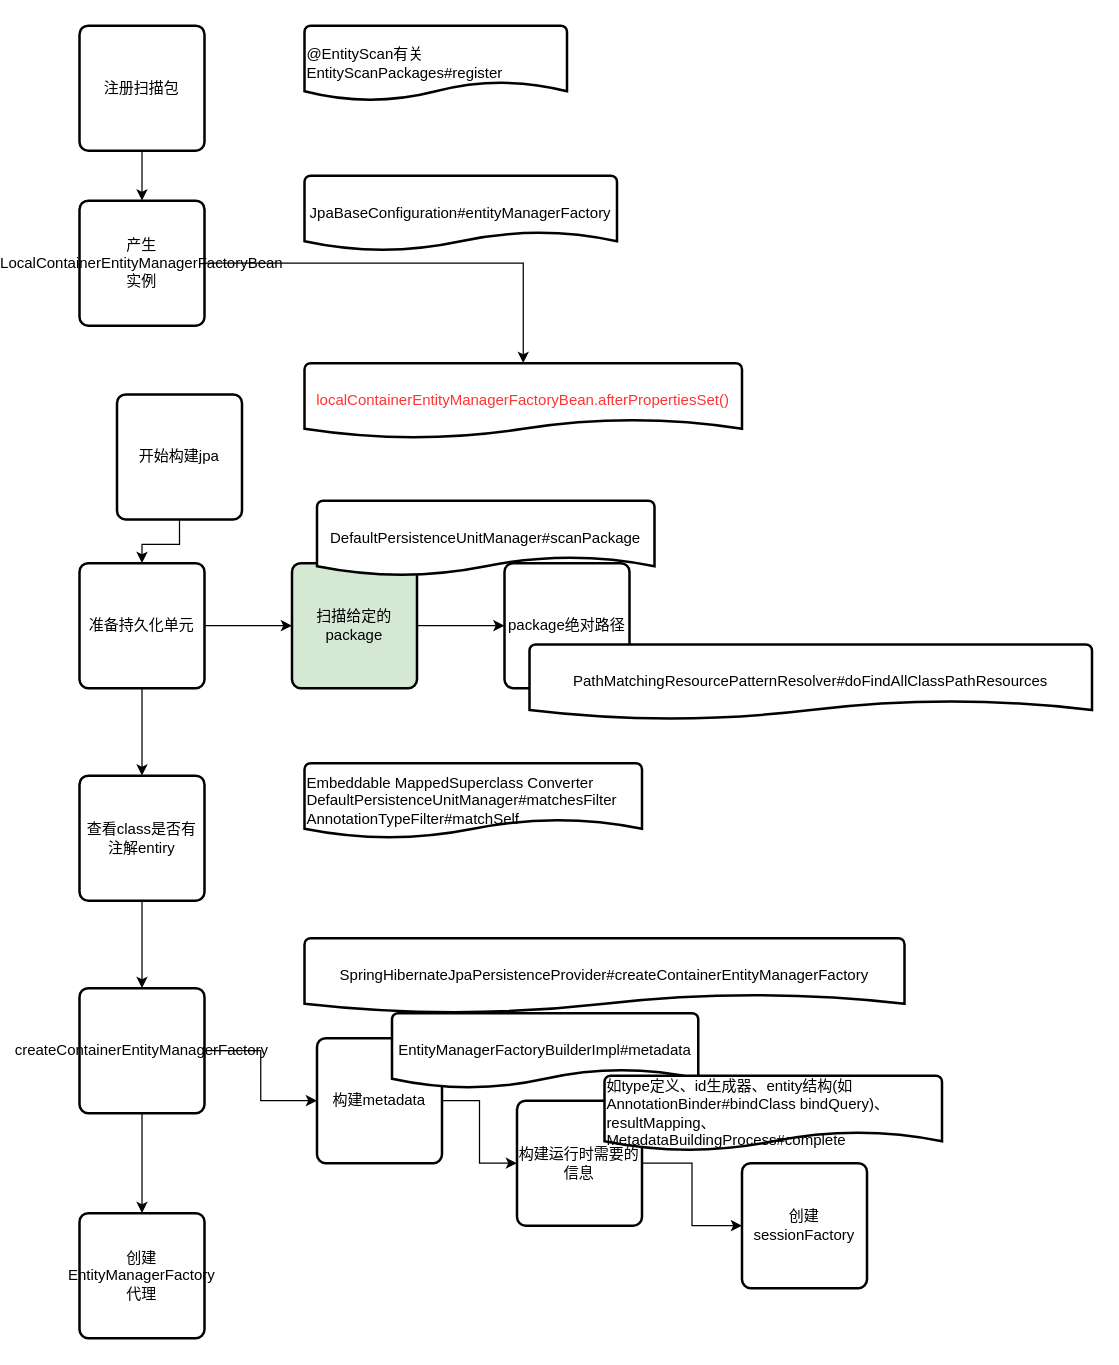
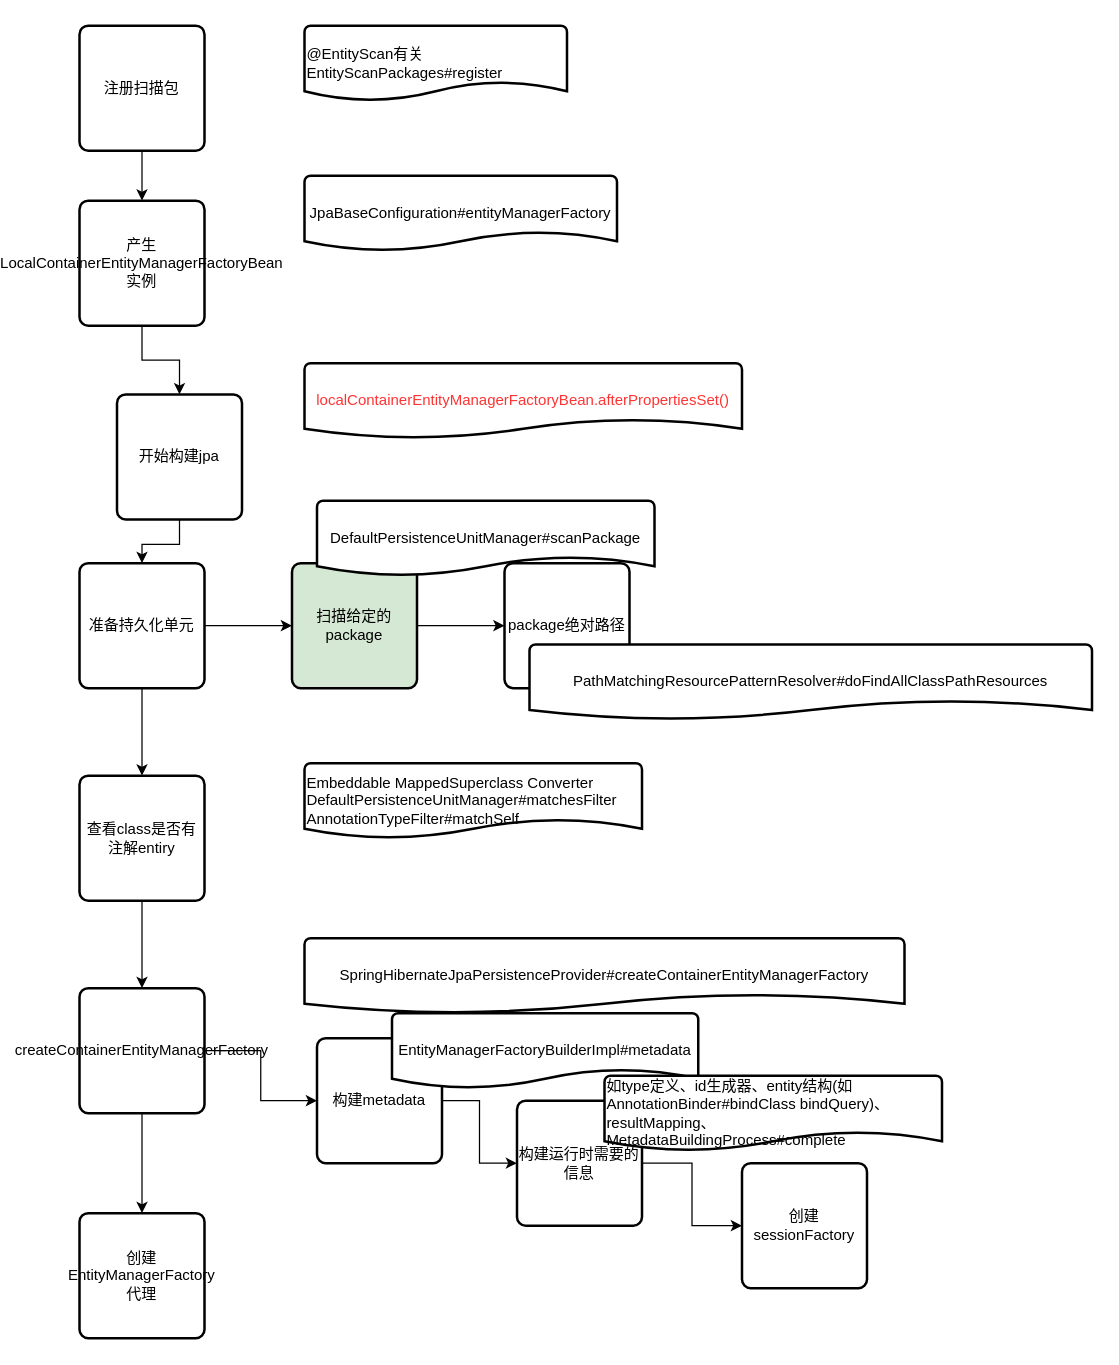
edge "产生LocalContainerEntityManagerFactoryBean实例" -> "localContainerEntityManagerFactoryBean.afterPropertiesSet()": now "产生LocalContainerEntityManagerFactoryBean实例" -> "开始构建jpa"
